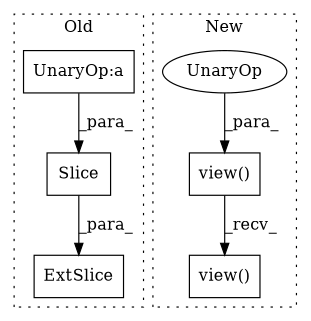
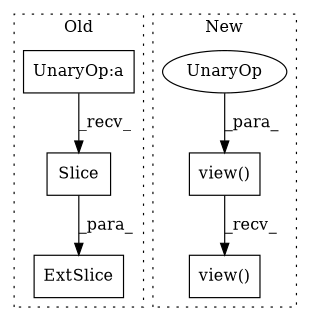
edge "UnaryOp:a" -> "Slice": label "_para_" -> "_recv_"
